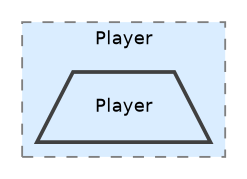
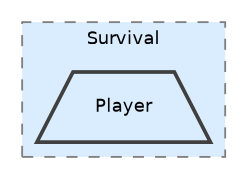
cluster "Player": label "Player" -> "Survival"
